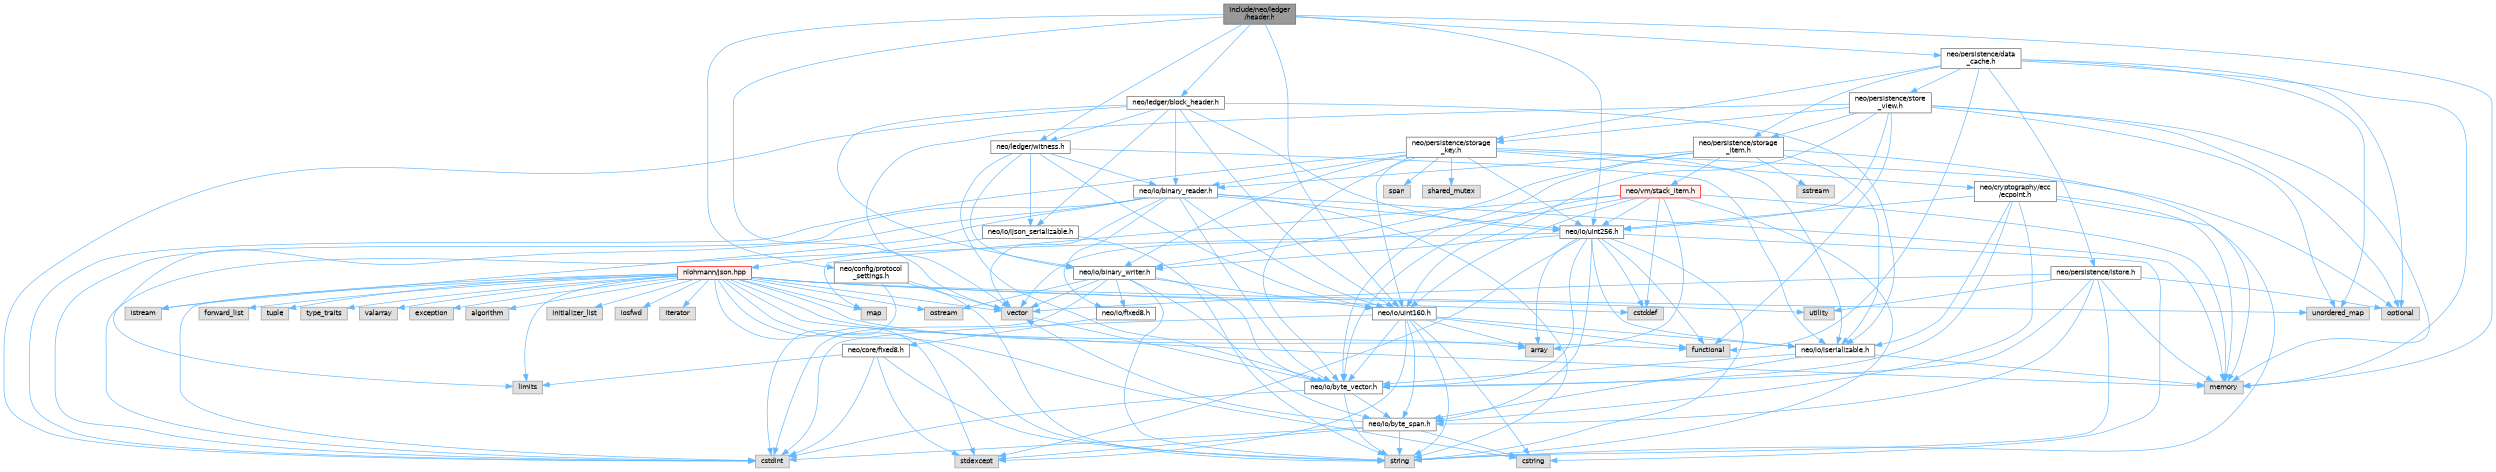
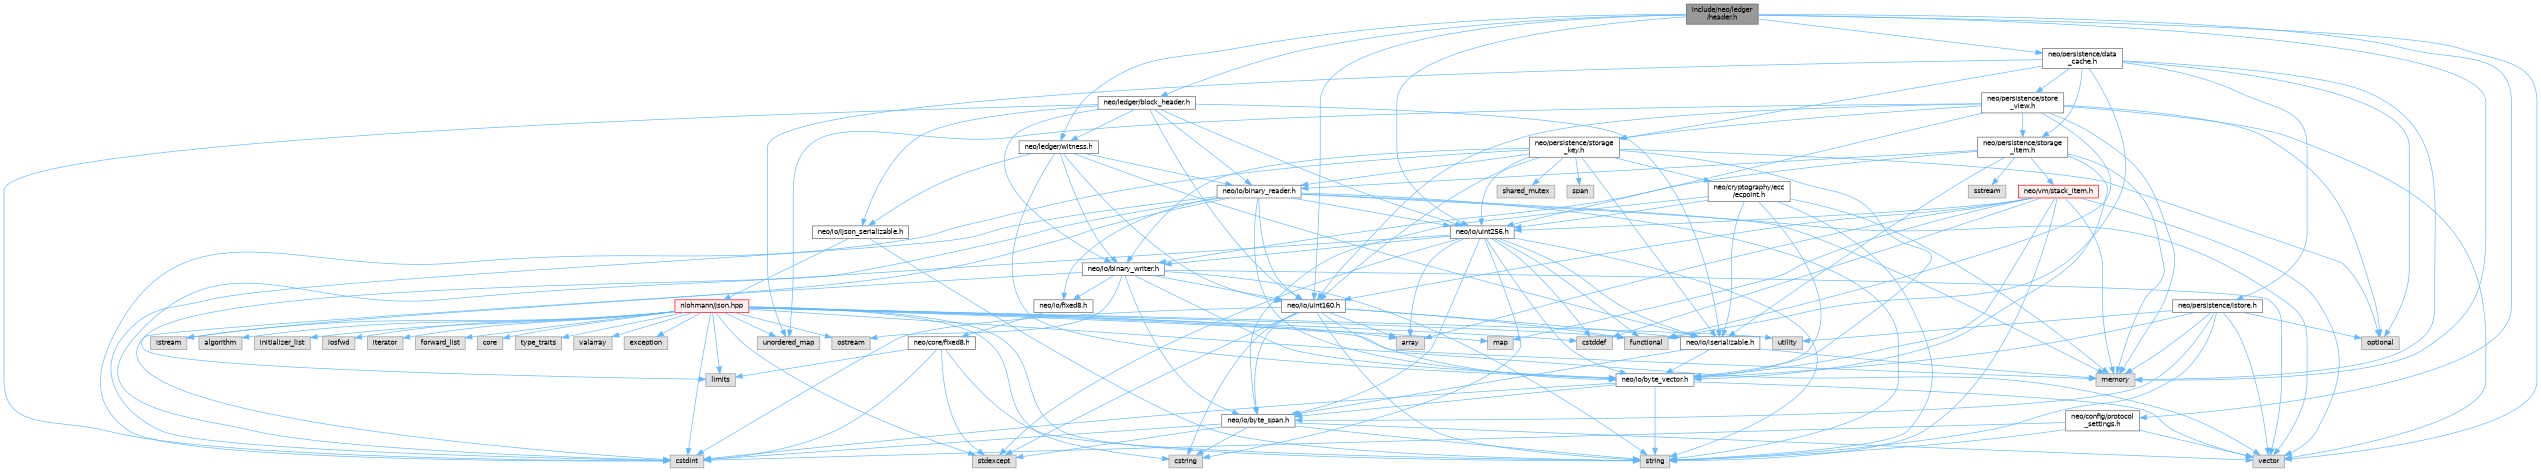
node "tuple": label "tuple" -> "core"
edge "vector" -> "neo/io/byte_vector.h": reversed
